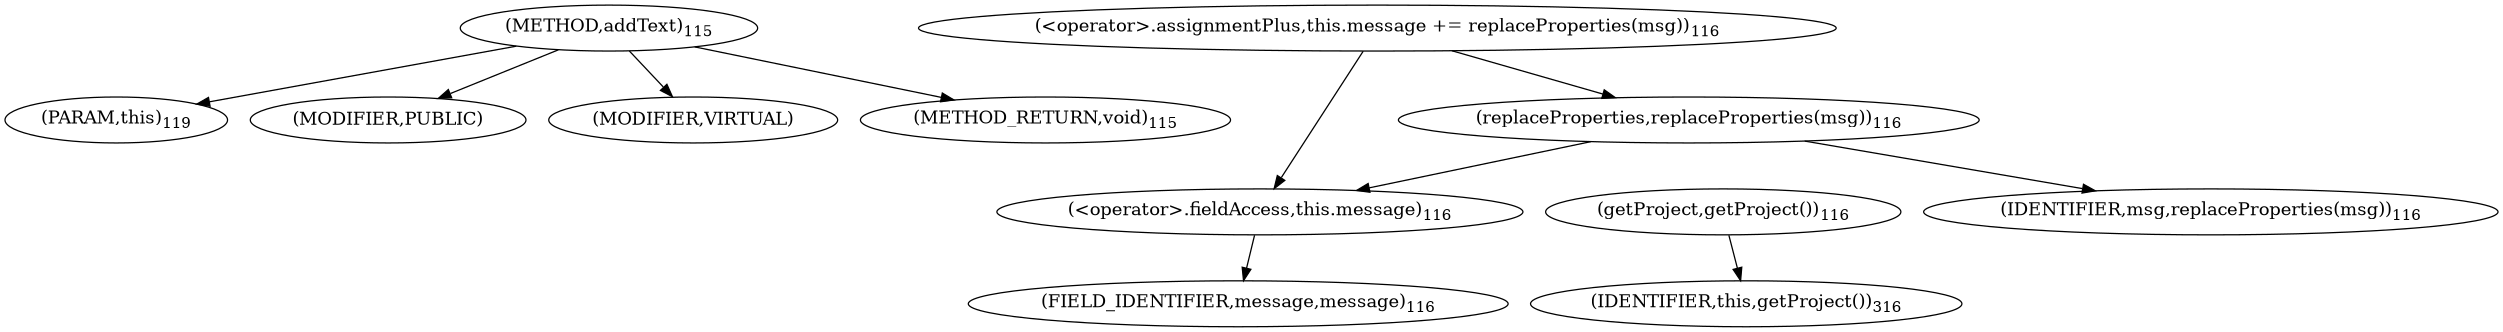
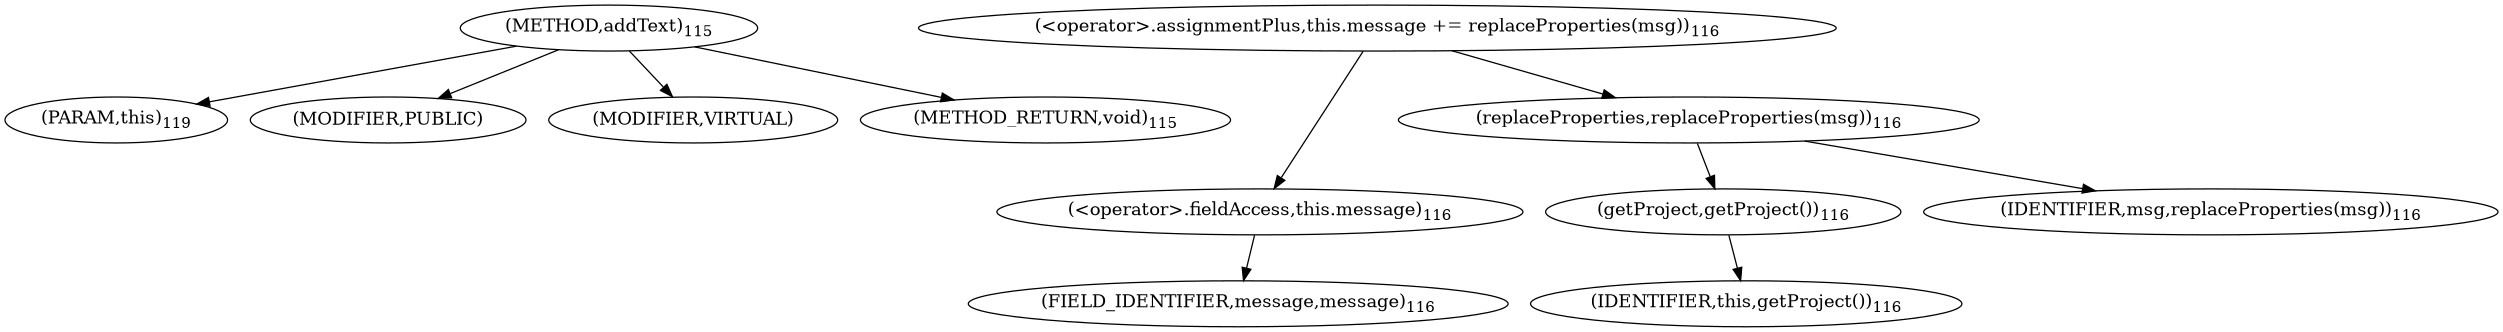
edge "(replaceProperties,replaceProperties(msg))" -> "(<operator>.fieldAccess,this.message)": now "(replaceProperties,replaceProperties(msg))" -> "(getProject,getProject())"
node "(IDENTIFIER,this,getProject())": text "316" -> "116"
